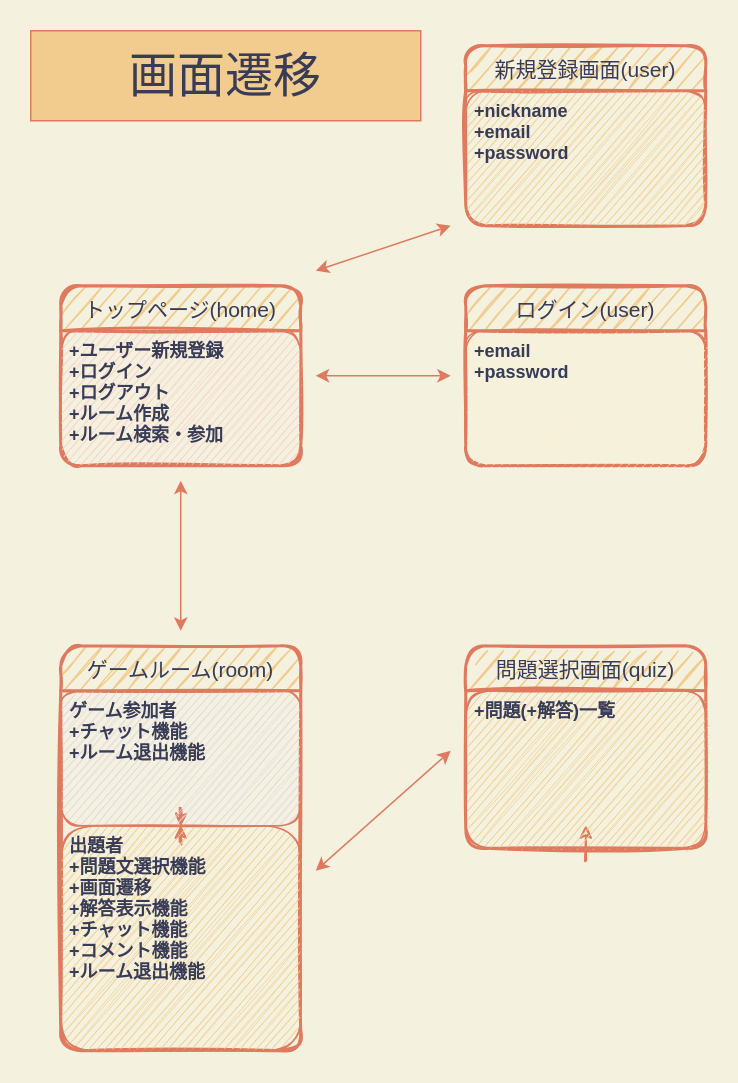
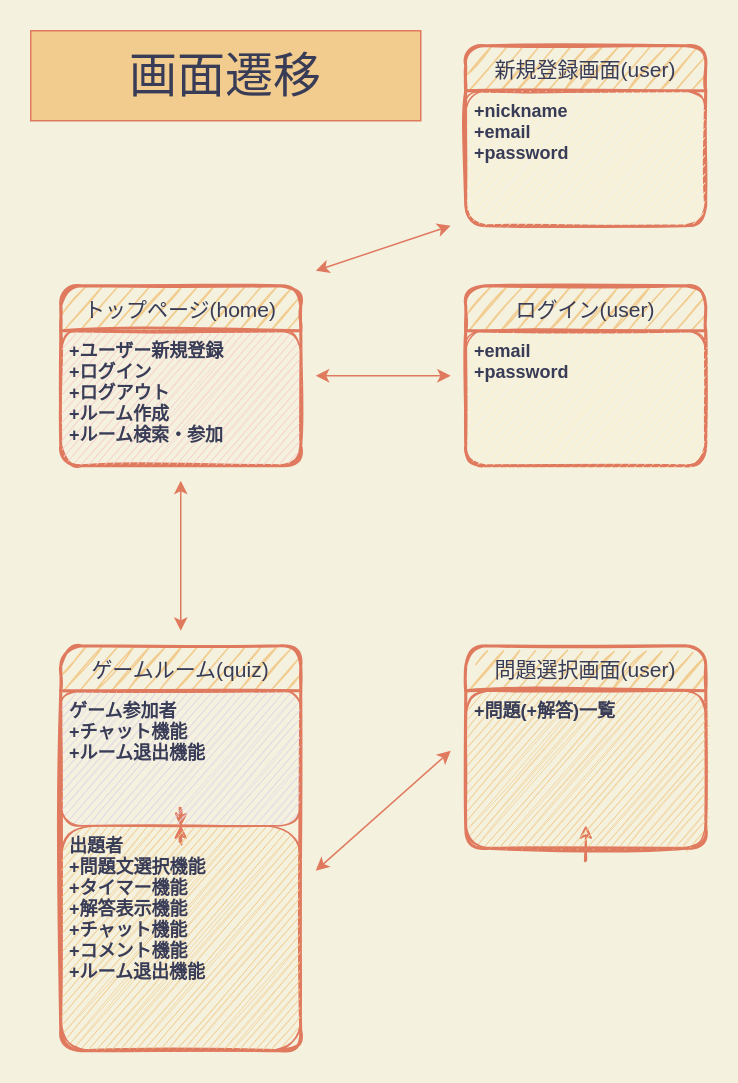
node "+nickname +email +password": fillcolor #f2cc8f -> #fff2cc
node "ゲームルーム(room)": label "ゲームルーム(room)" -> "ゲームルーム(quiz)"
node "問題選択画面(quiz)": label "問題選択画面(quiz)" -> "問題選択画面(user)"
node "出題者 +問題文選択機能 +画面遷移 +解答表示機能 +チャット機能 +コメント機能 +ルーム退出機能": label "出題者 +問題文選択機能 +画面遷移 +解答表示機能 +チャット機能 +コメント機能 +ルーム退出機能" -> "出題者 +問題文選択機能 +タイマー機能 +解答表示機能 +チャット機能 +コメント機能 +ルーム退出機能"
